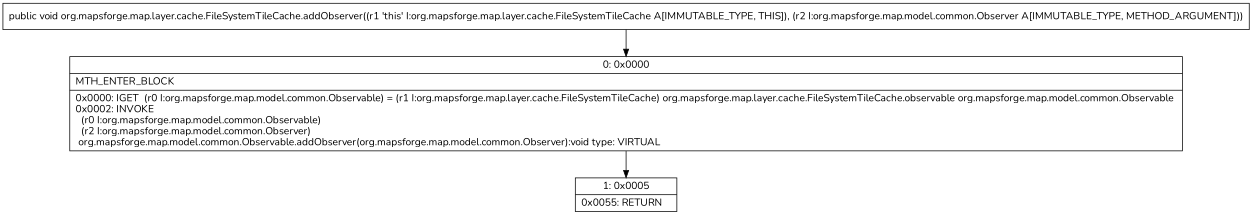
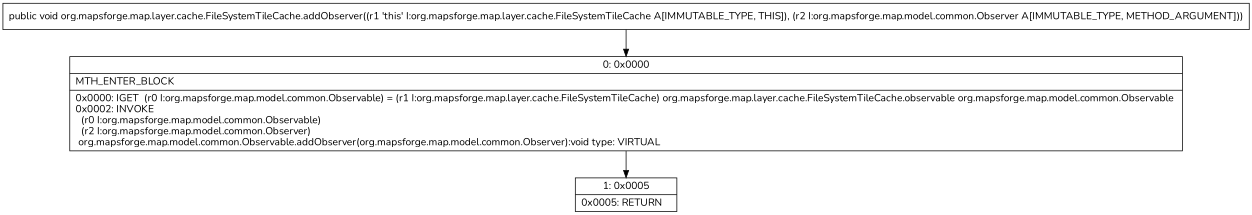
node "1: 0x0005": text "0x0055: RETURN" -> "0x0005: RETURN"
